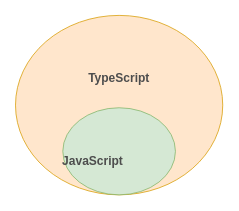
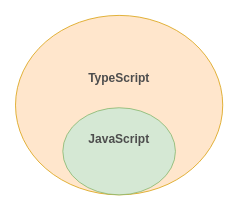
node "JavaScript": moved (93, 161) -> (119, 138)
